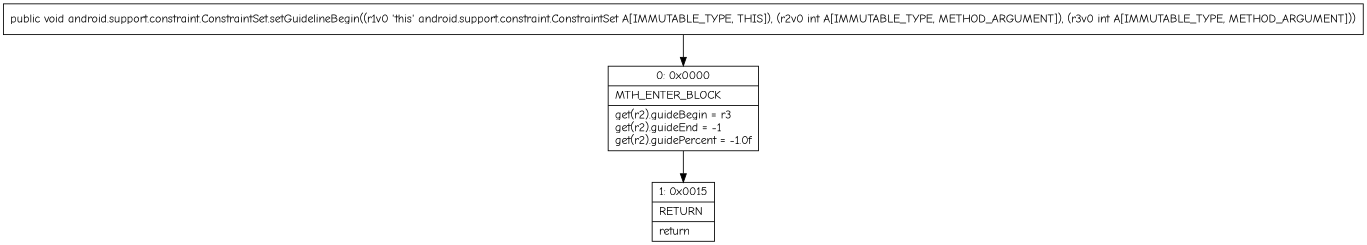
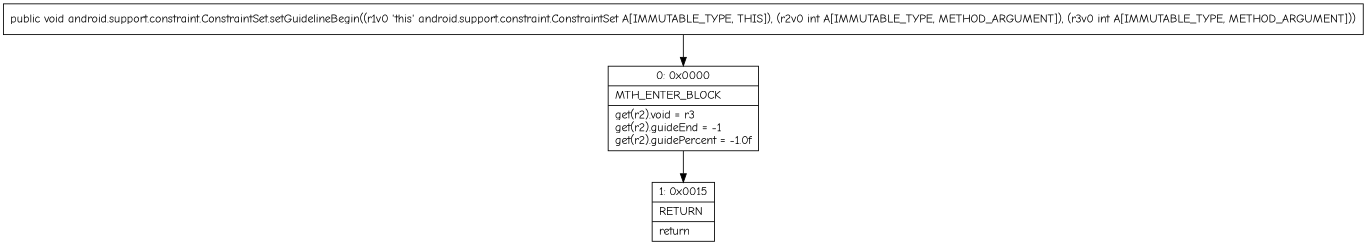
node "0: 0x0000": text "get(r2).guideBegin = r3" -> "get(r2).void = r3"
